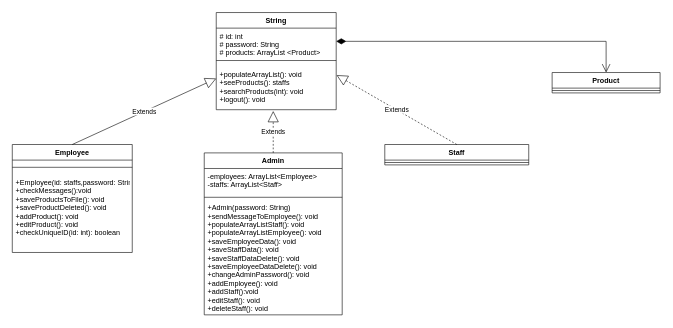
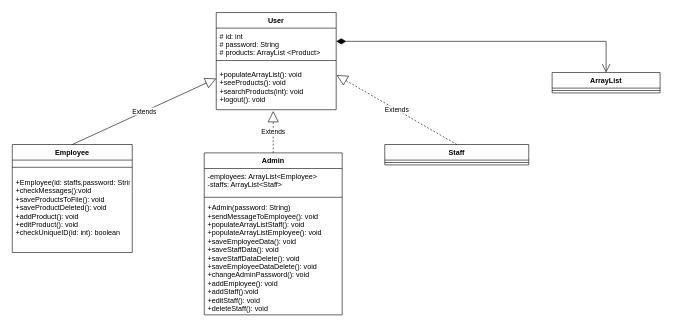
node "String": label "String" -> "User"
node "+populateArrayList(): void +seeProducts(): staffs +searchProducts(int): void +logout(): void": label "+populateArrayList(): void +seeProducts(): staffs +searchProducts(int): void +logout(): void" -> "+populateArrayList(): void +seeProducts(): void +searchProducts(int): void +logout(): void"
node "Product": label "Product" -> "ArrayList"
